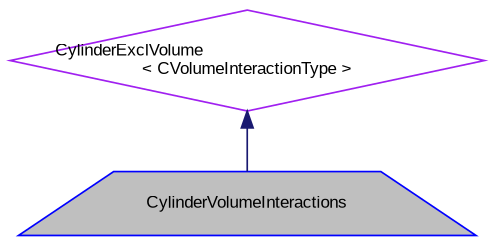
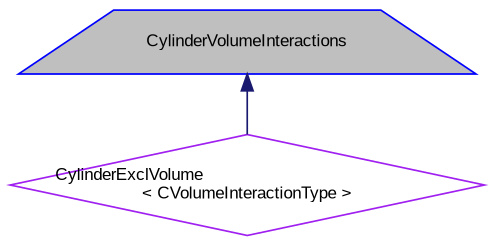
edge "CylinderVolumeInteractions" -> "CylinderExclVolume < CVolumeInteractionType >": reversed
